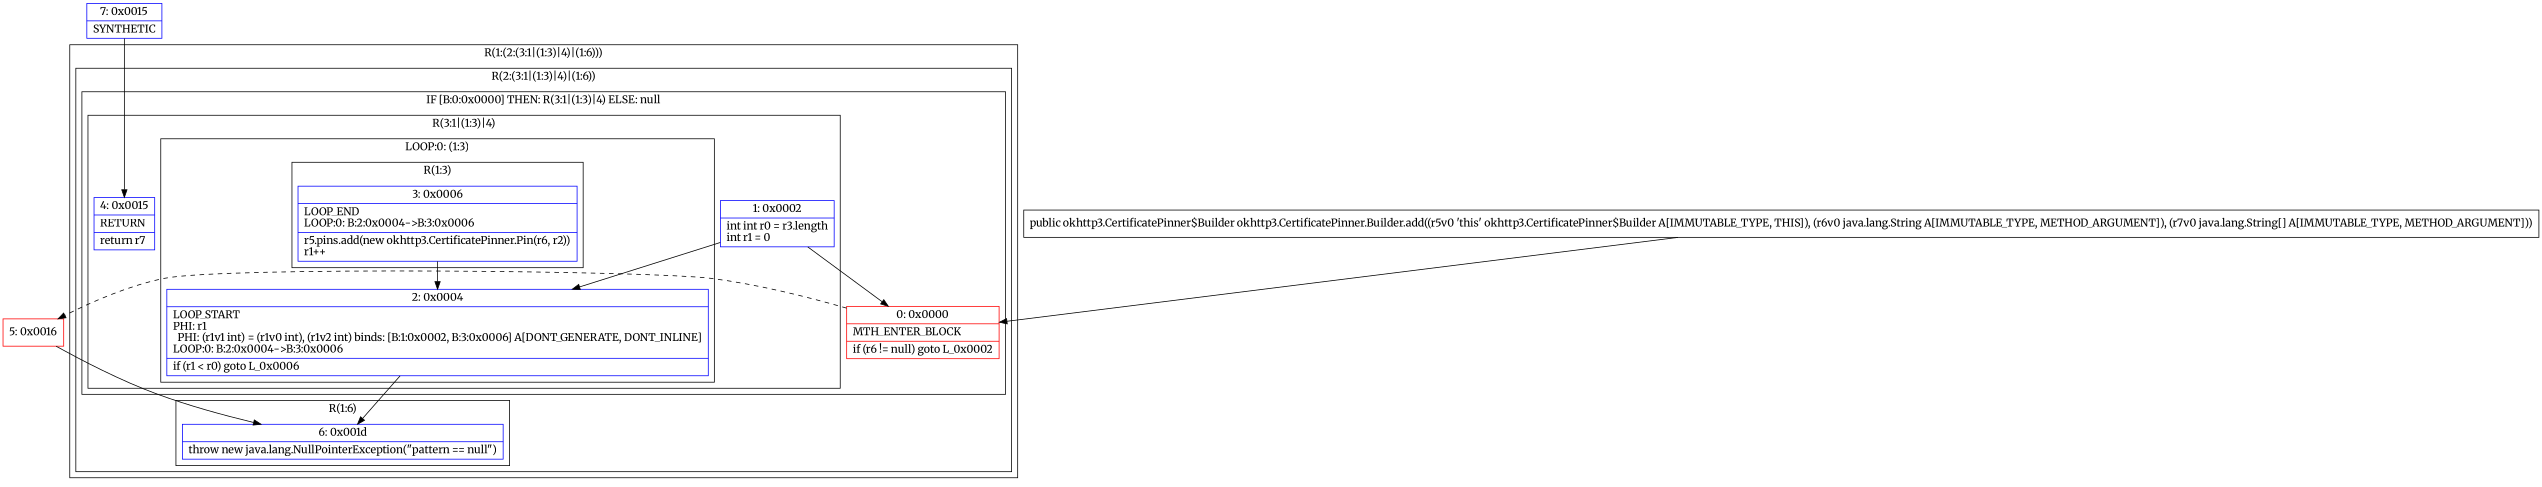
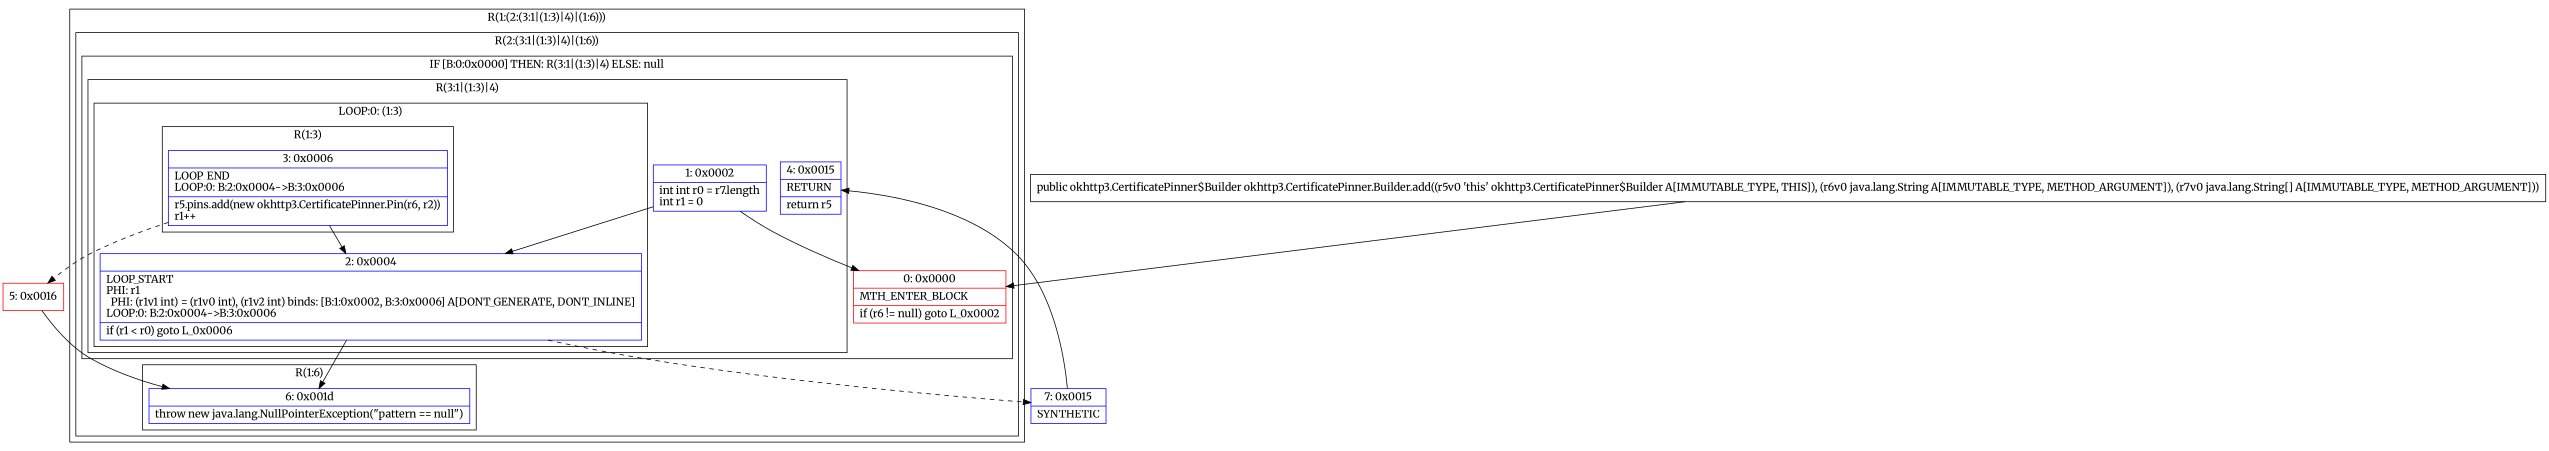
node "1: 0x0002": text "int int r0 = r3.length" -> "int int r0 = r7.length"
node "4: 0x0015": text "return r7" -> "return r5"
edge "0: 0x0000" -> "5: 0x0016": now "3: 0x0006" -> "5: 0x0016"
edge "2: 0x0004" -> "7: 0x0015": added
